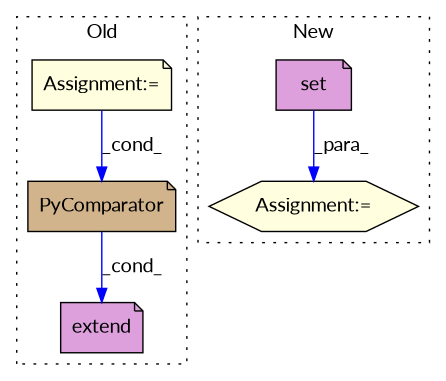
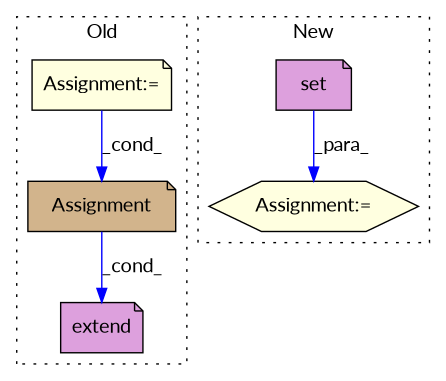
node "PyComparator": label "PyComparator" -> "Assignment"
